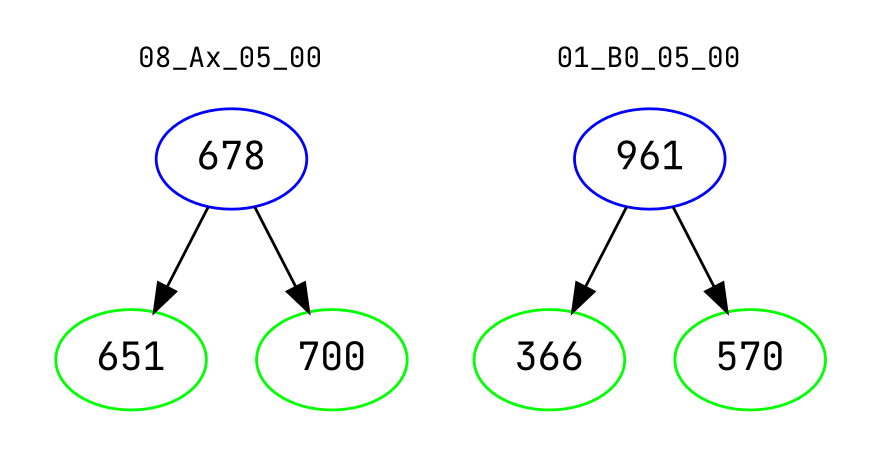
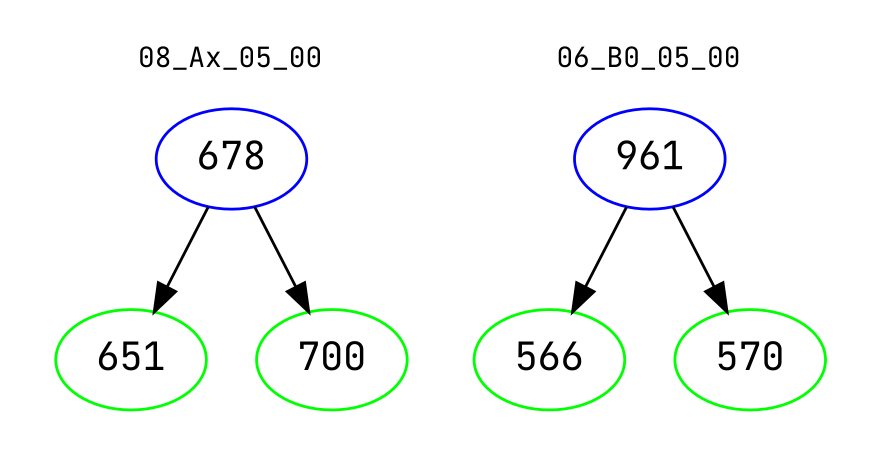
cluster "01_B0_05_00": label "01_B0_05_00" -> "06_B0_05_00"
node "366": label "366" -> "566"
